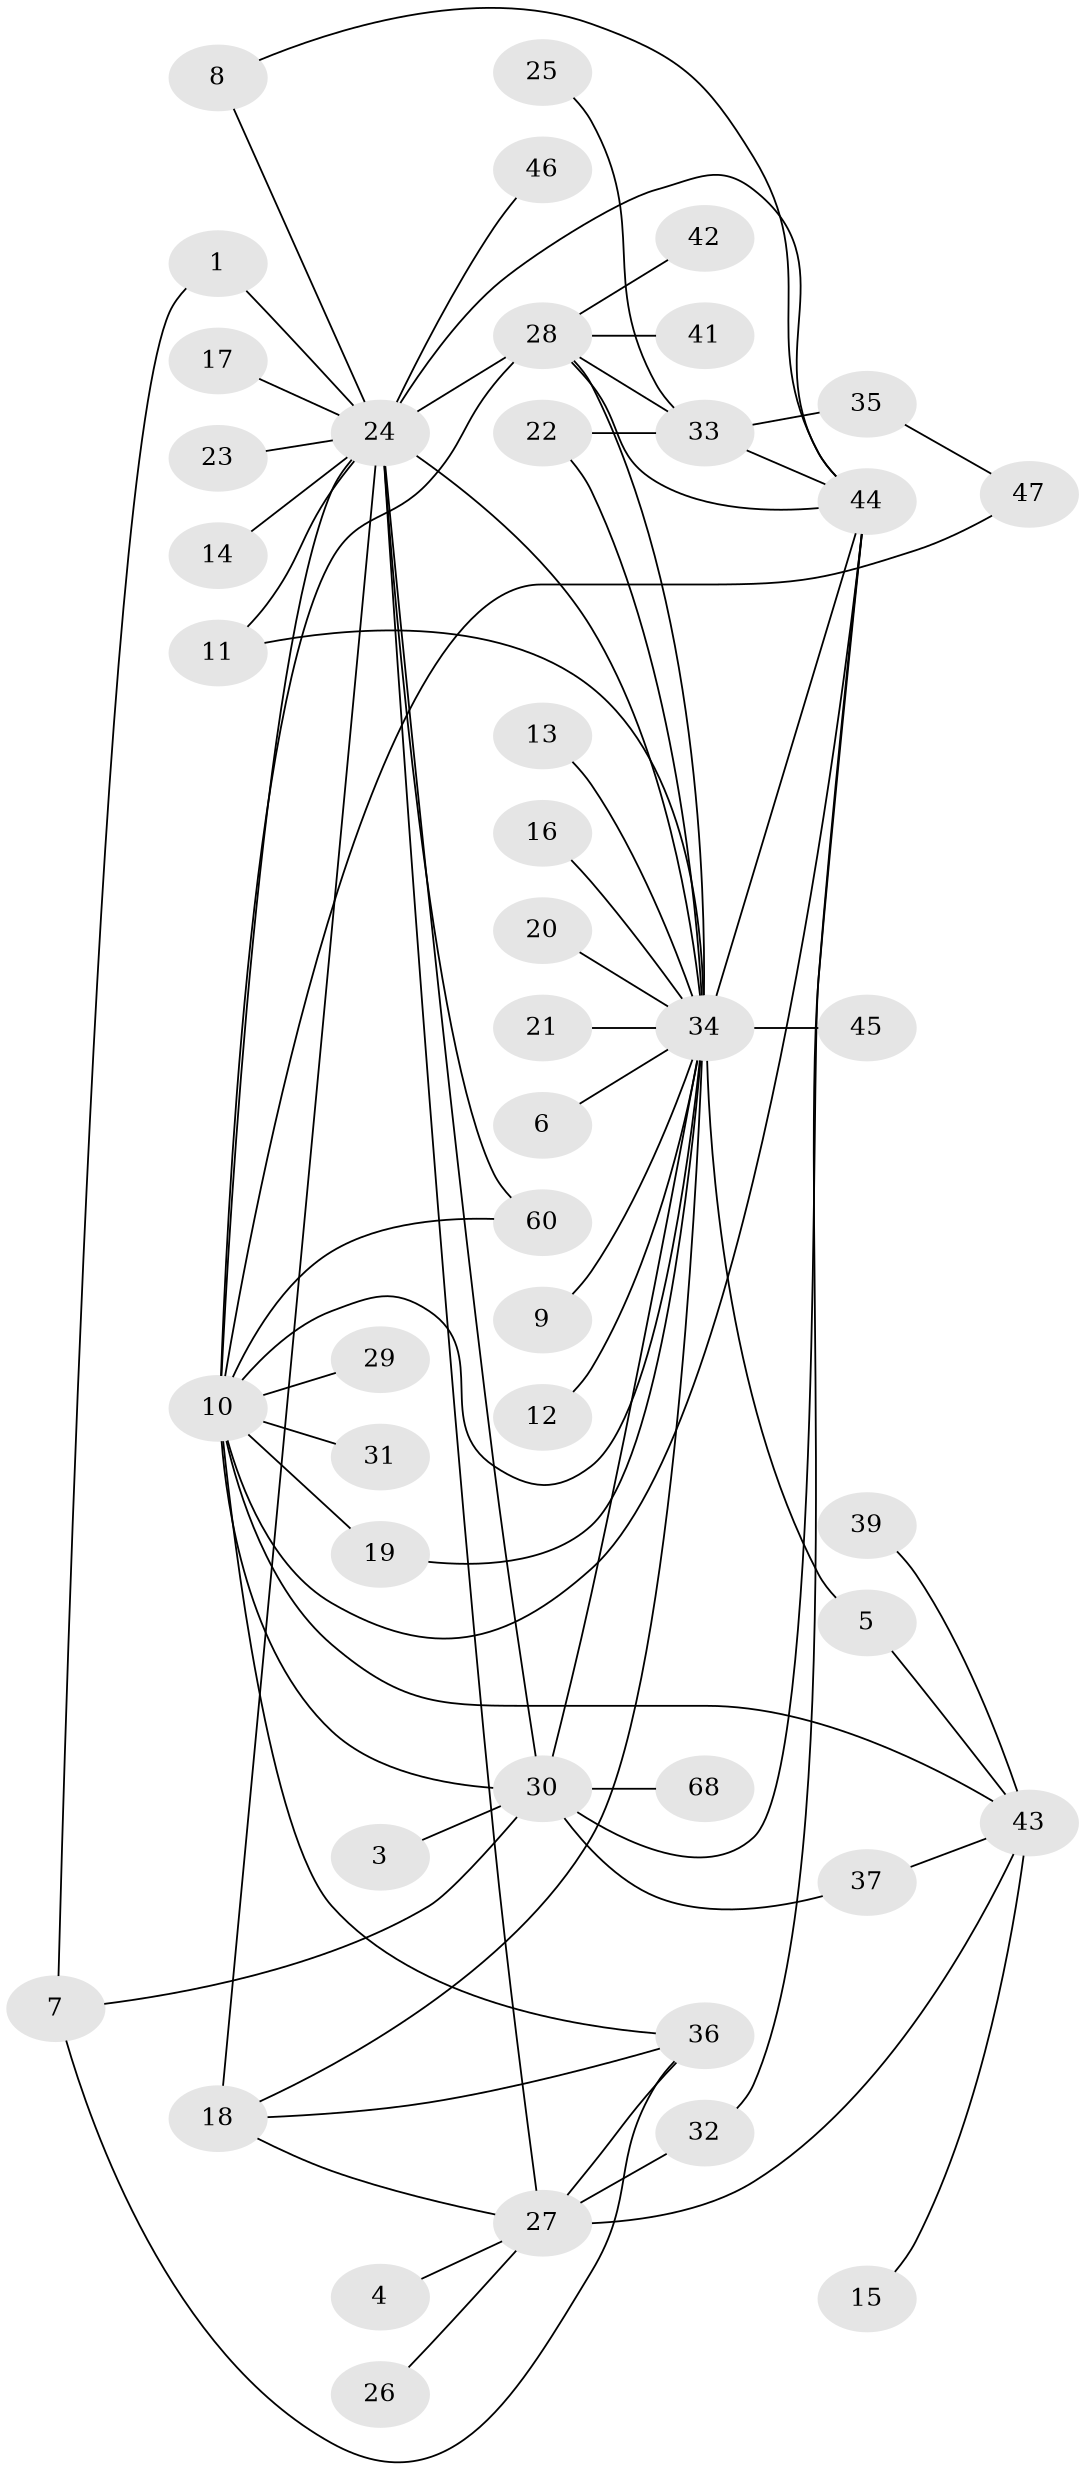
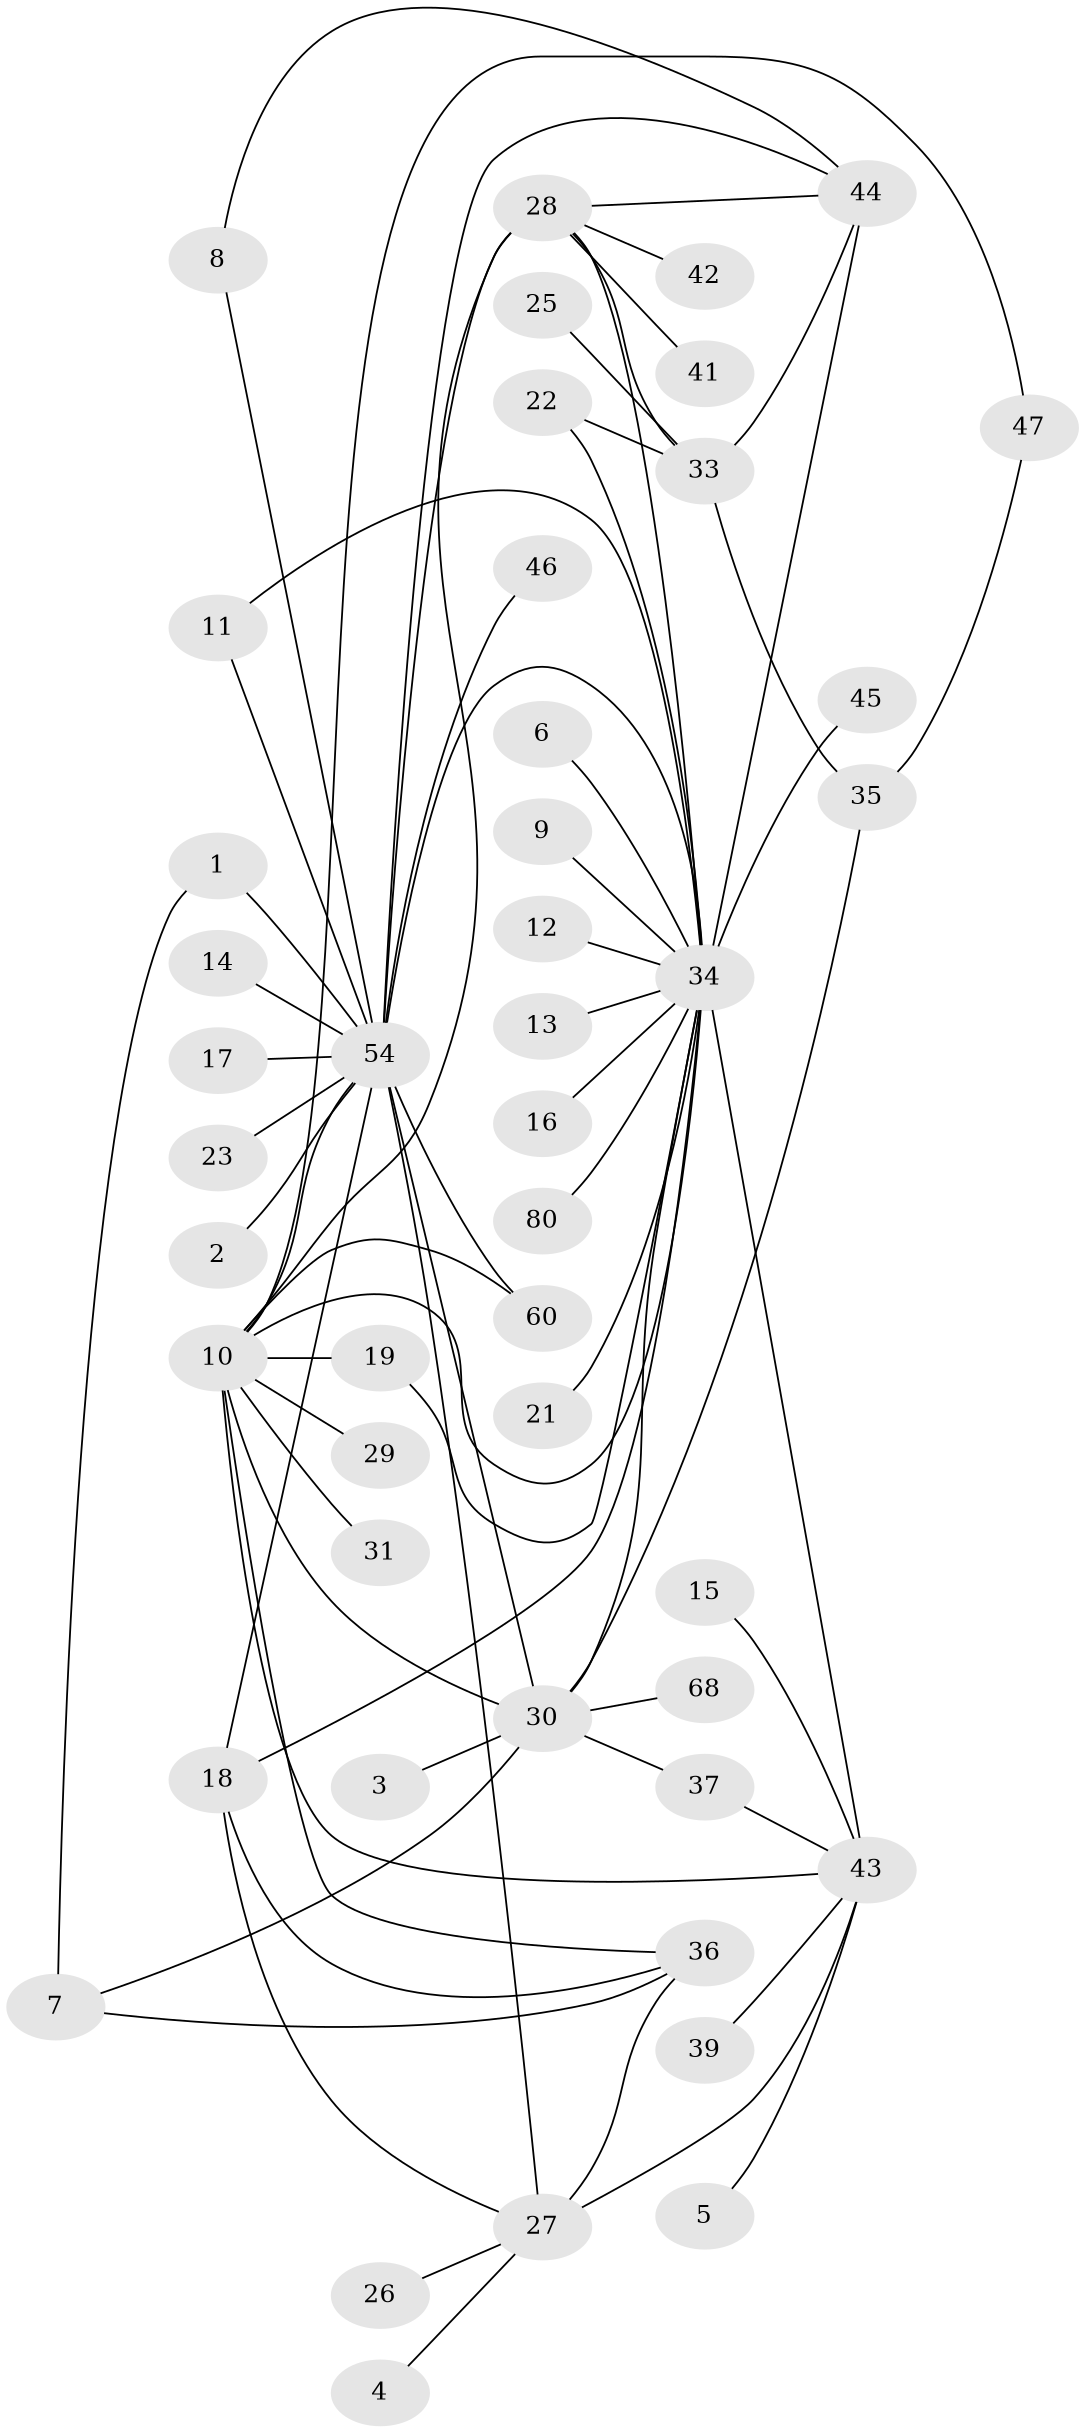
node "24": label "24" -> "54"
node "20": label "20" -> "80"
node "2": added
edge "44" -- "10": removed
edge "34" -- "5": now "34" -- "43"
edge "44" -- "30": now "35" -- "30"
node "32": removed
